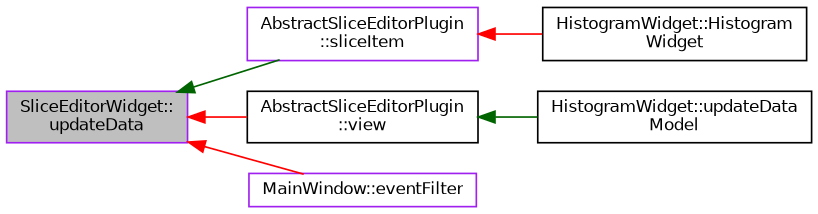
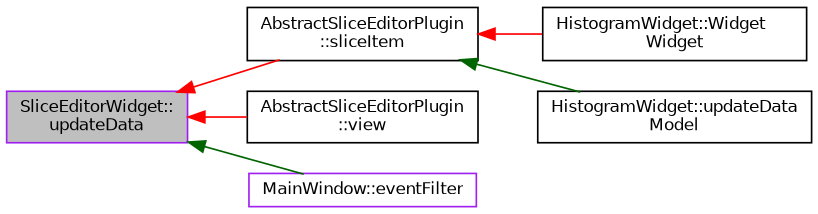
node "AbstractSliceEditorPlugin ::sliceItem": color purple -> black
node "HistogramWidget::Histogram Widget": label "HistogramWidget::Histogram Widget" -> "HistogramWidget::Widget Widget"
edge "AbstractSliceEditorPlugin ::sliceItem" -> "SliceEditorWidget:: updateData": color darkgreen -> red
edge "HistogramWidget::updateData Model" -> "AbstractSliceEditorPlugin ::view": now "HistogramWidget::updateData Model" -> "AbstractSliceEditorPlugin ::sliceItem"
edge "MainWindow::eventFilter" -> "SliceEditorWidget:: updateData": color red -> darkgreen
